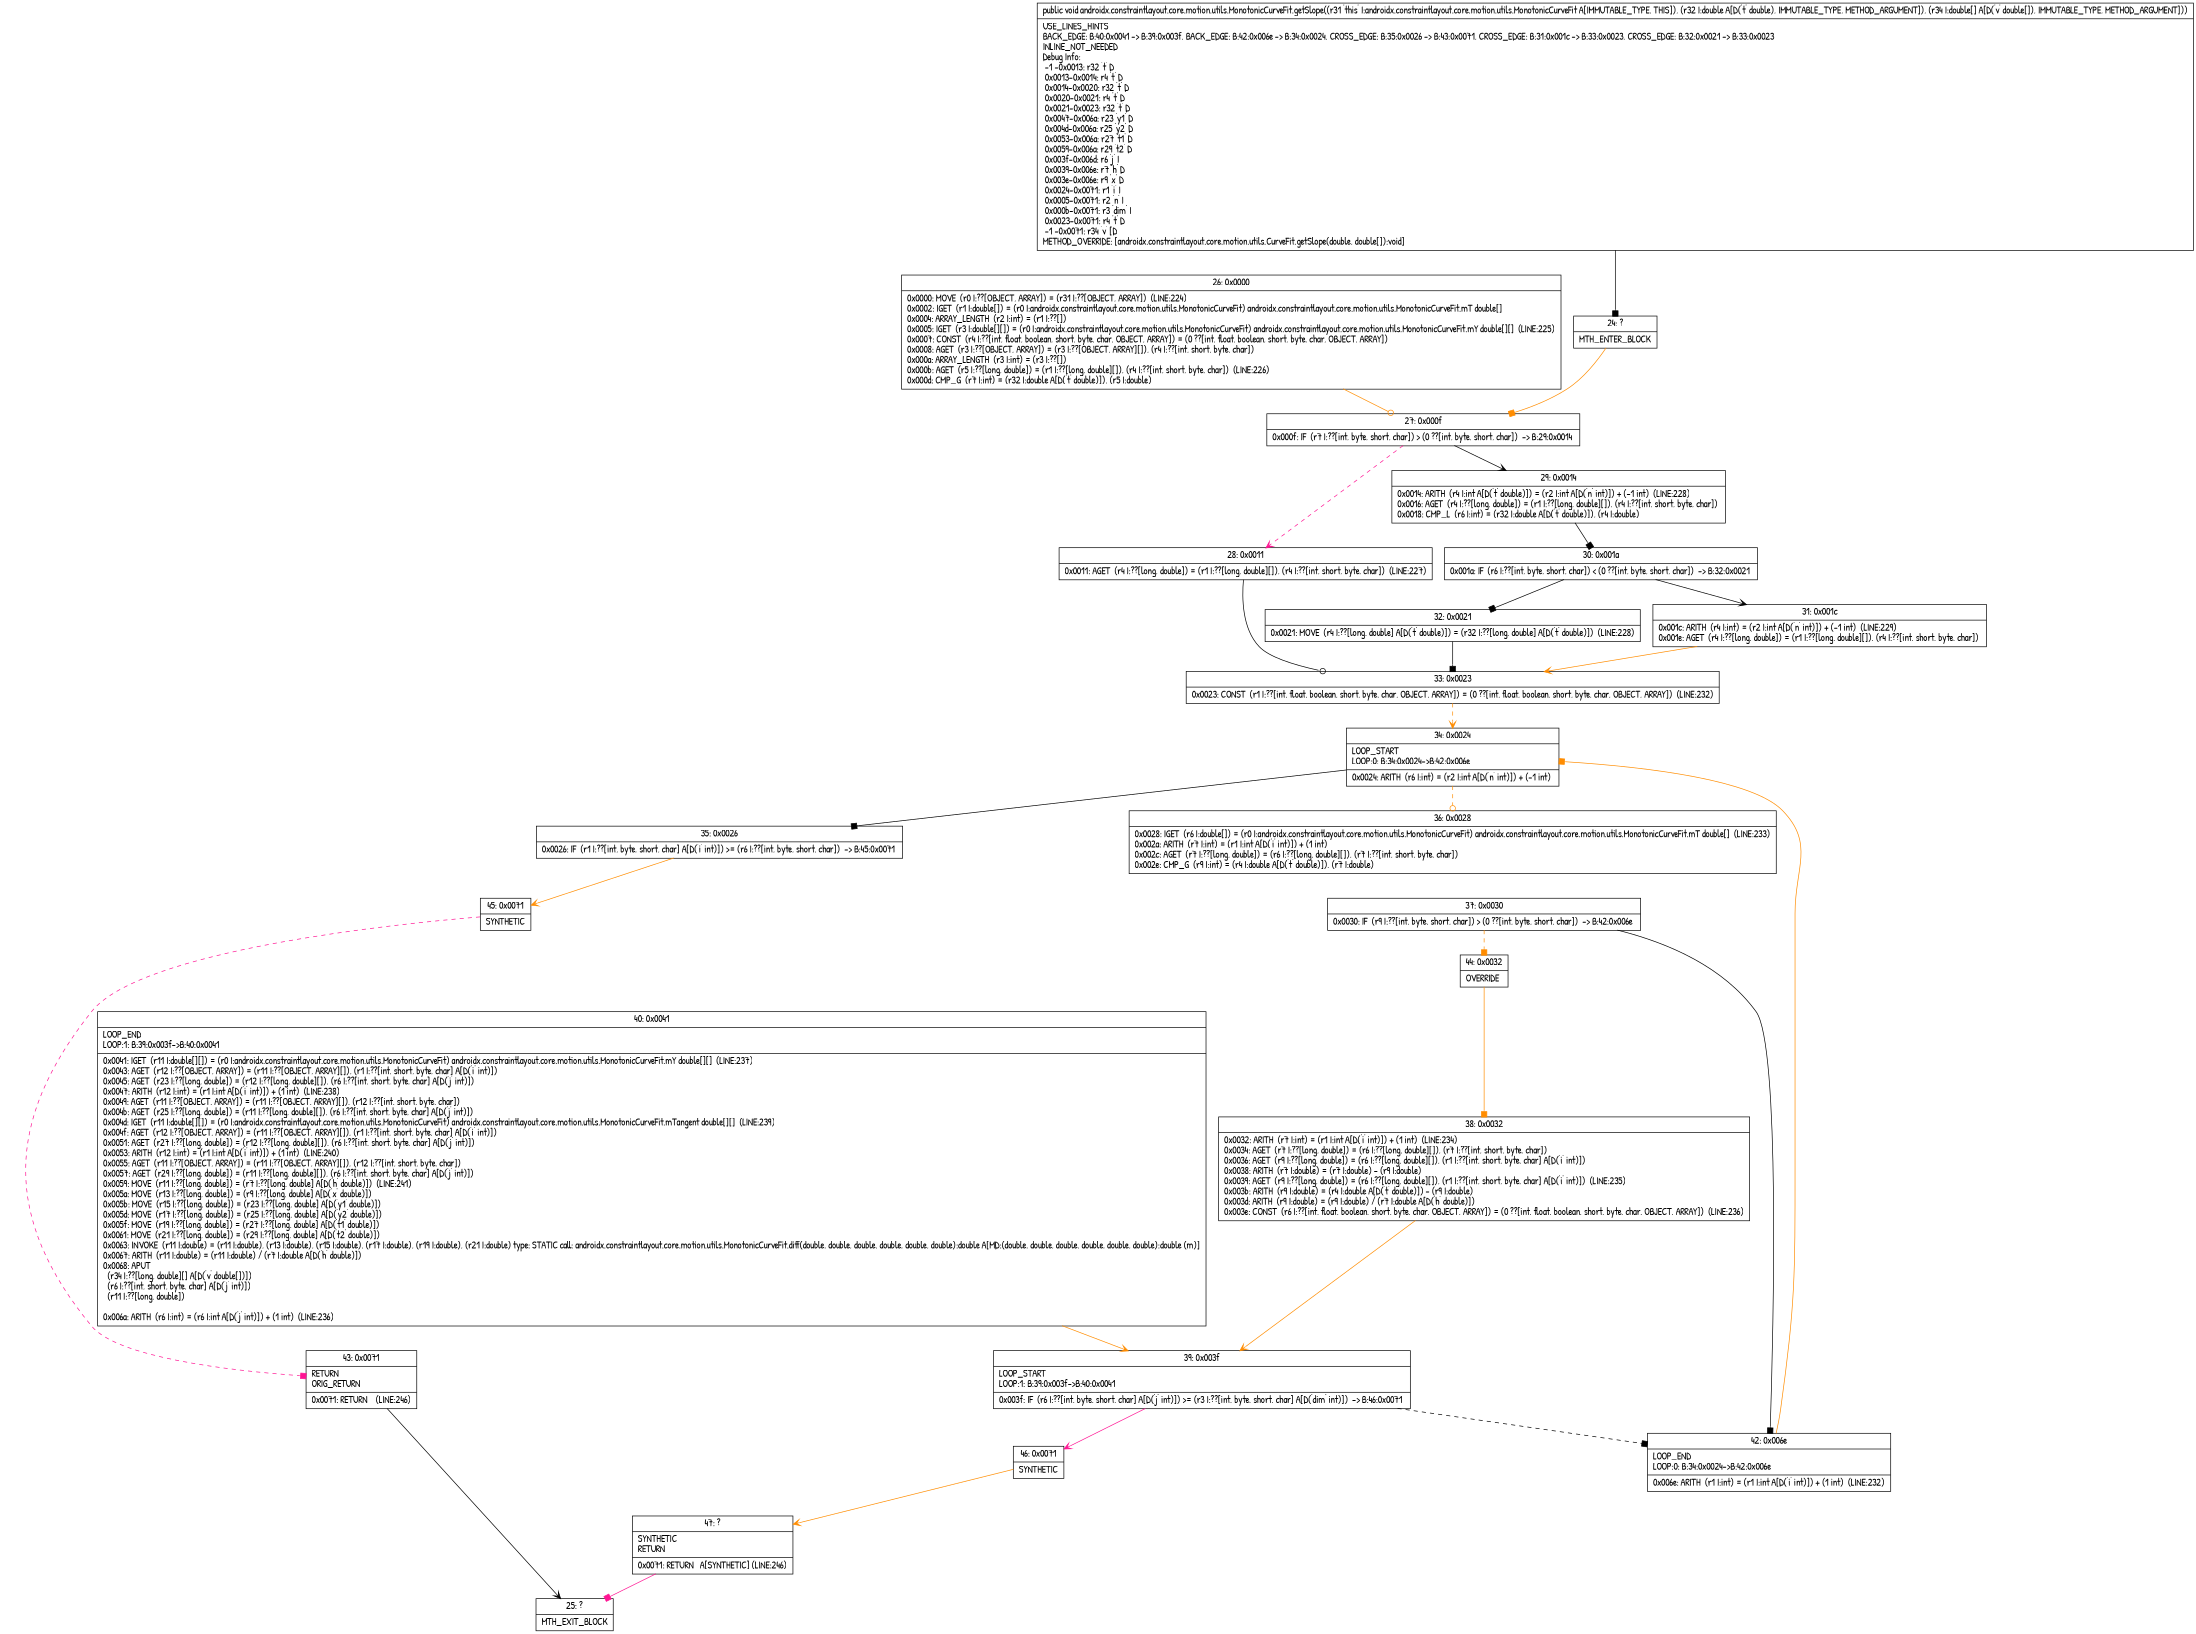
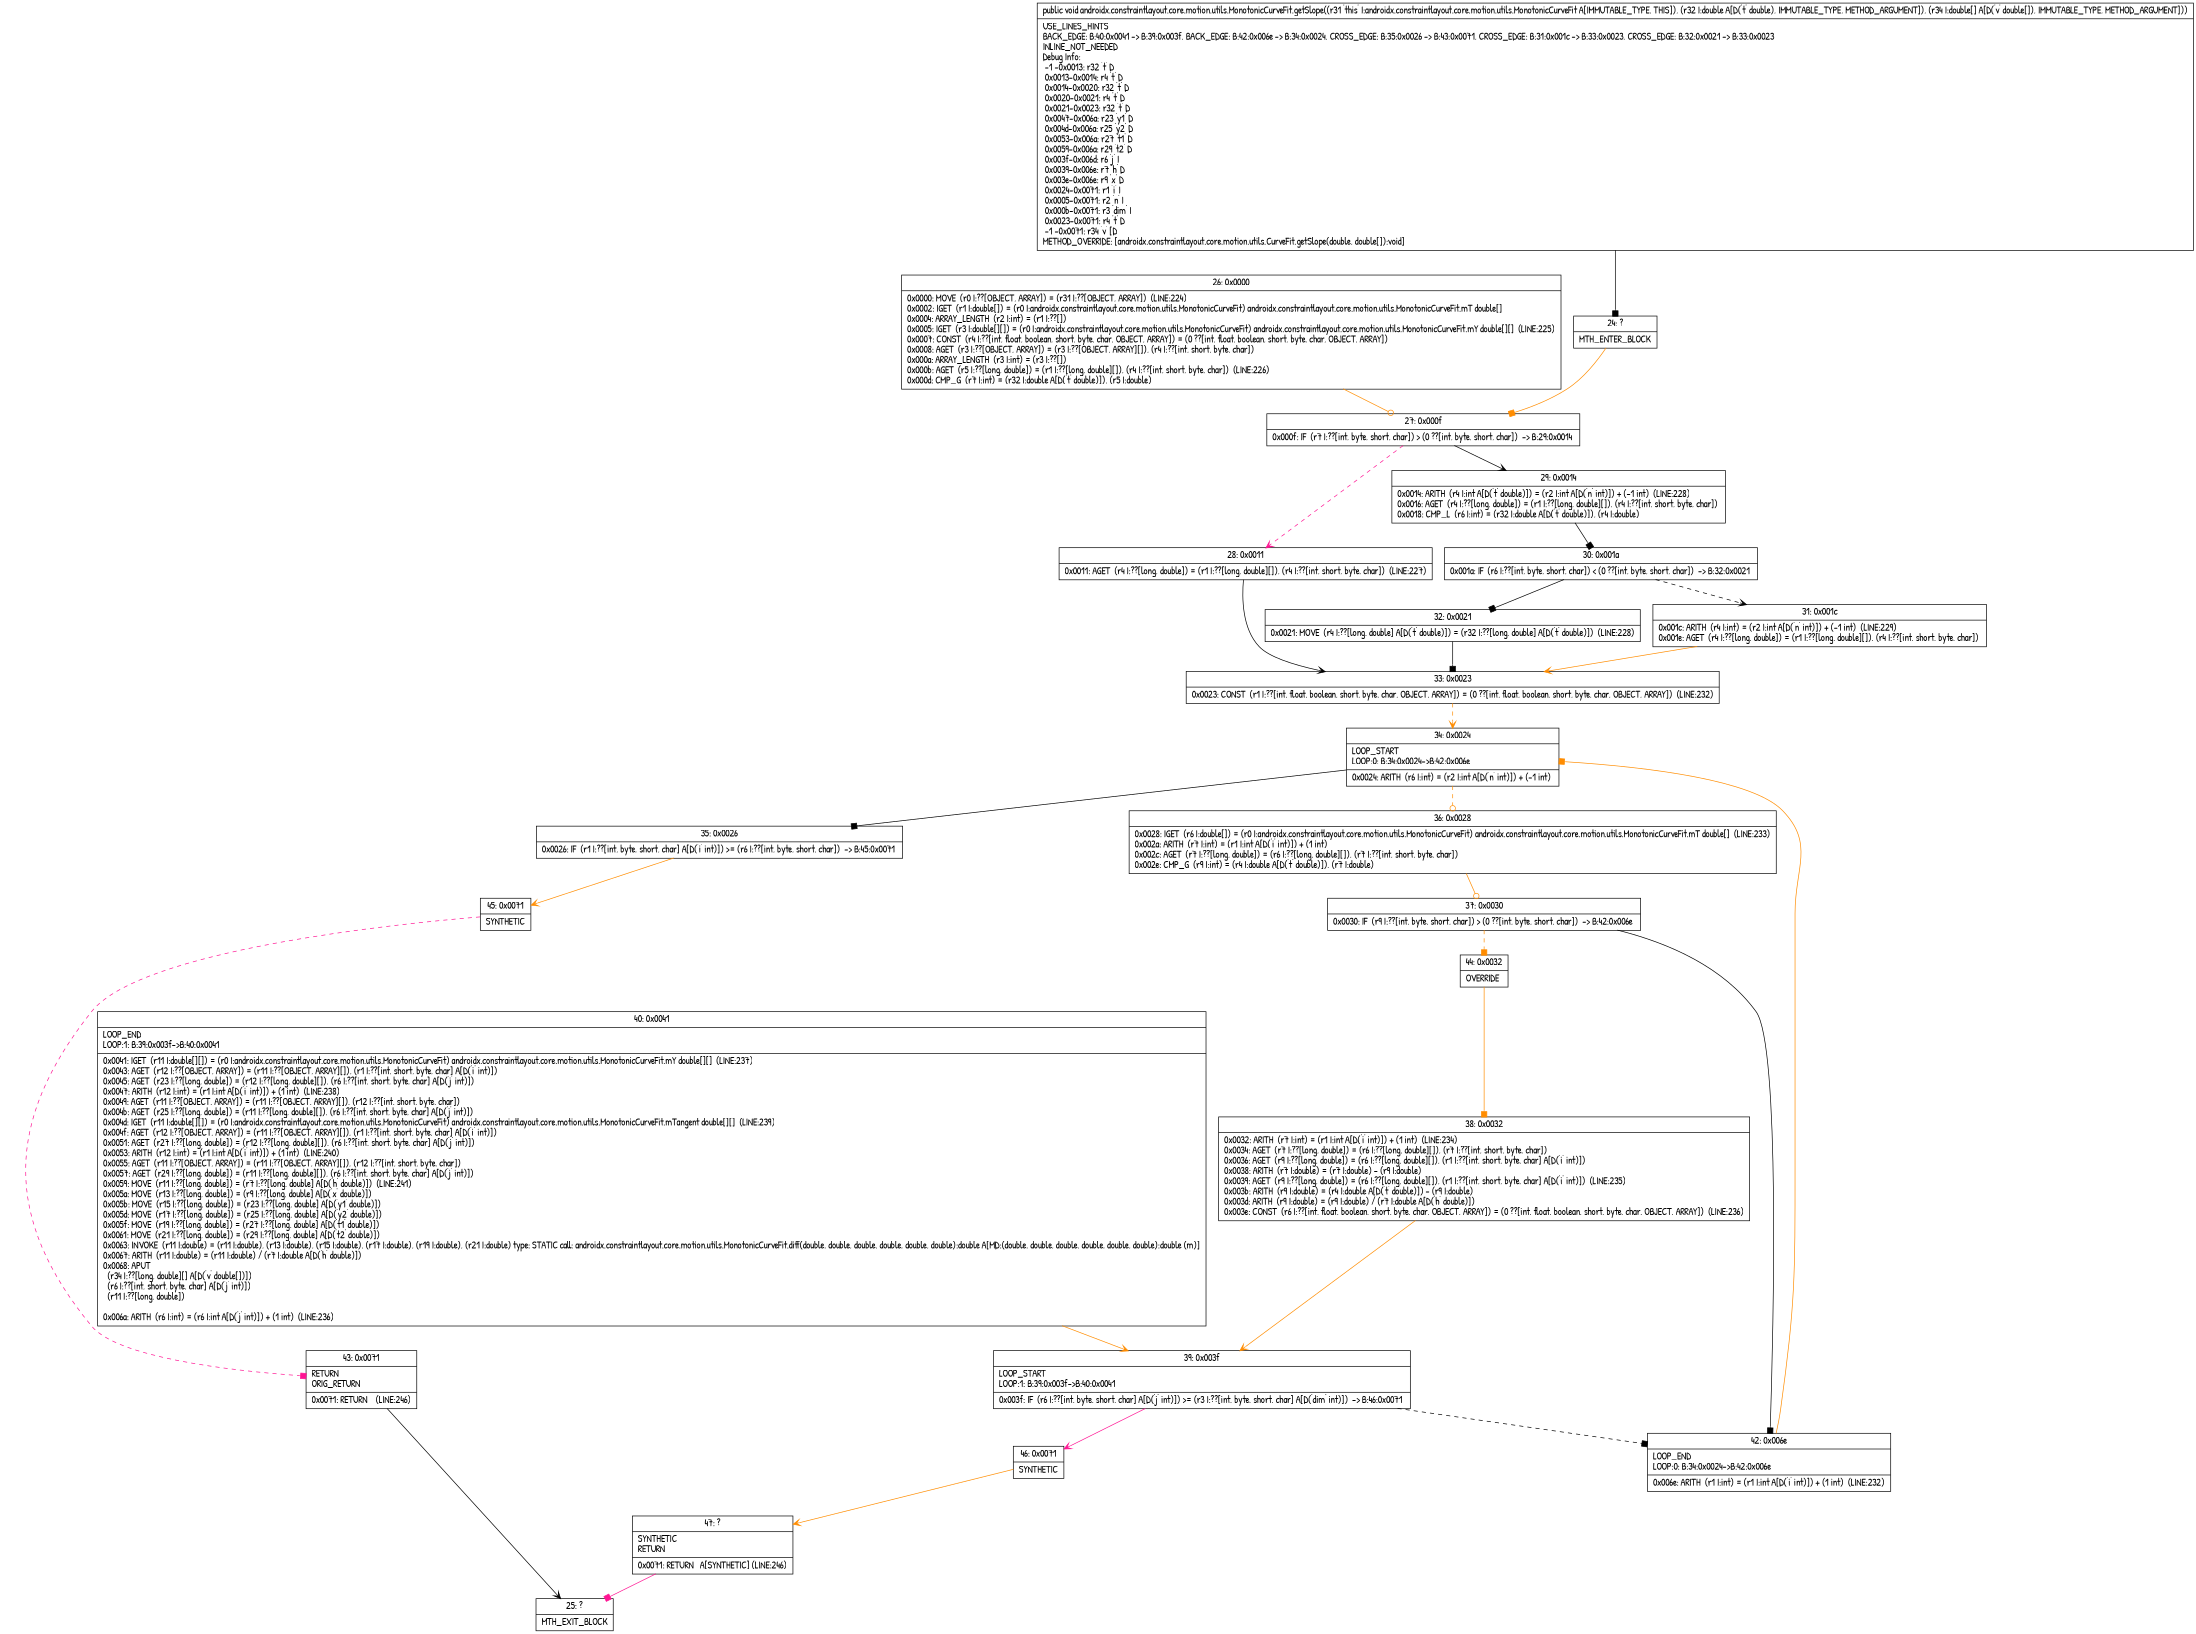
edge "30: 0x001a" -> "31: 0x001c": style solid -> dashed
edge "28: 0x0011" -> "33: 0x0023": arrowhead odot -> vee
edge "36: 0x0028" -> "37: 0x0030": added
